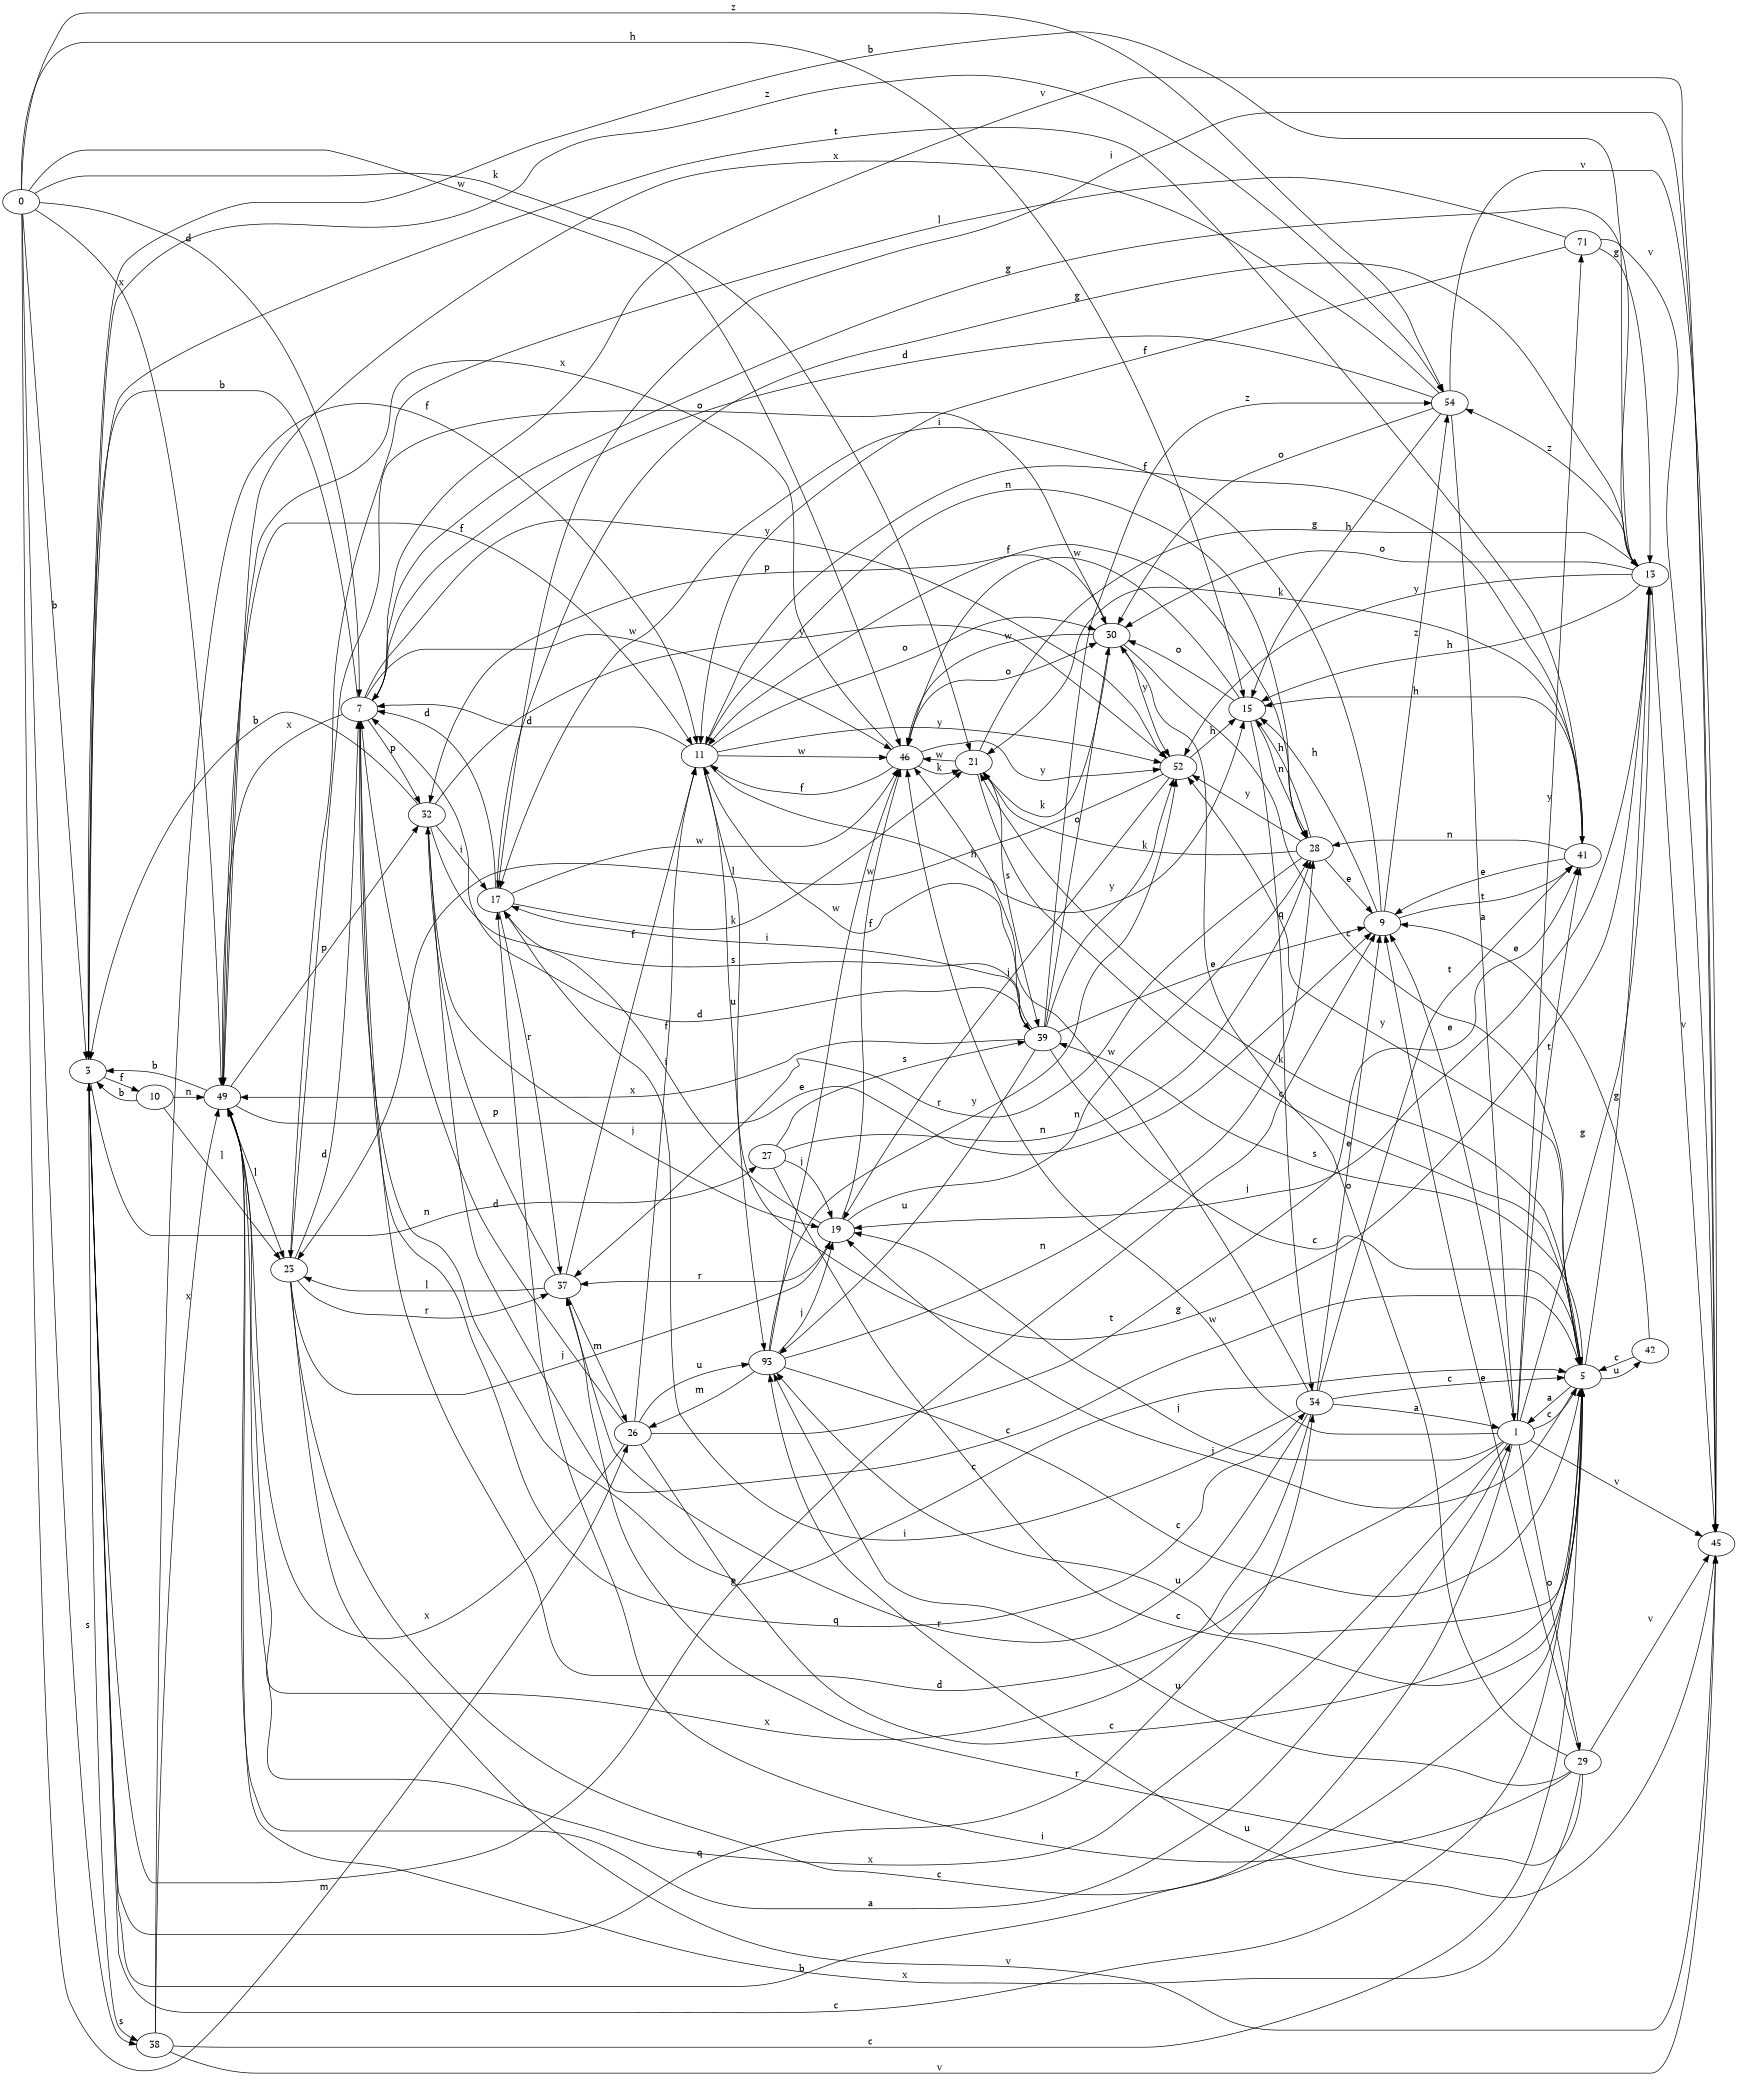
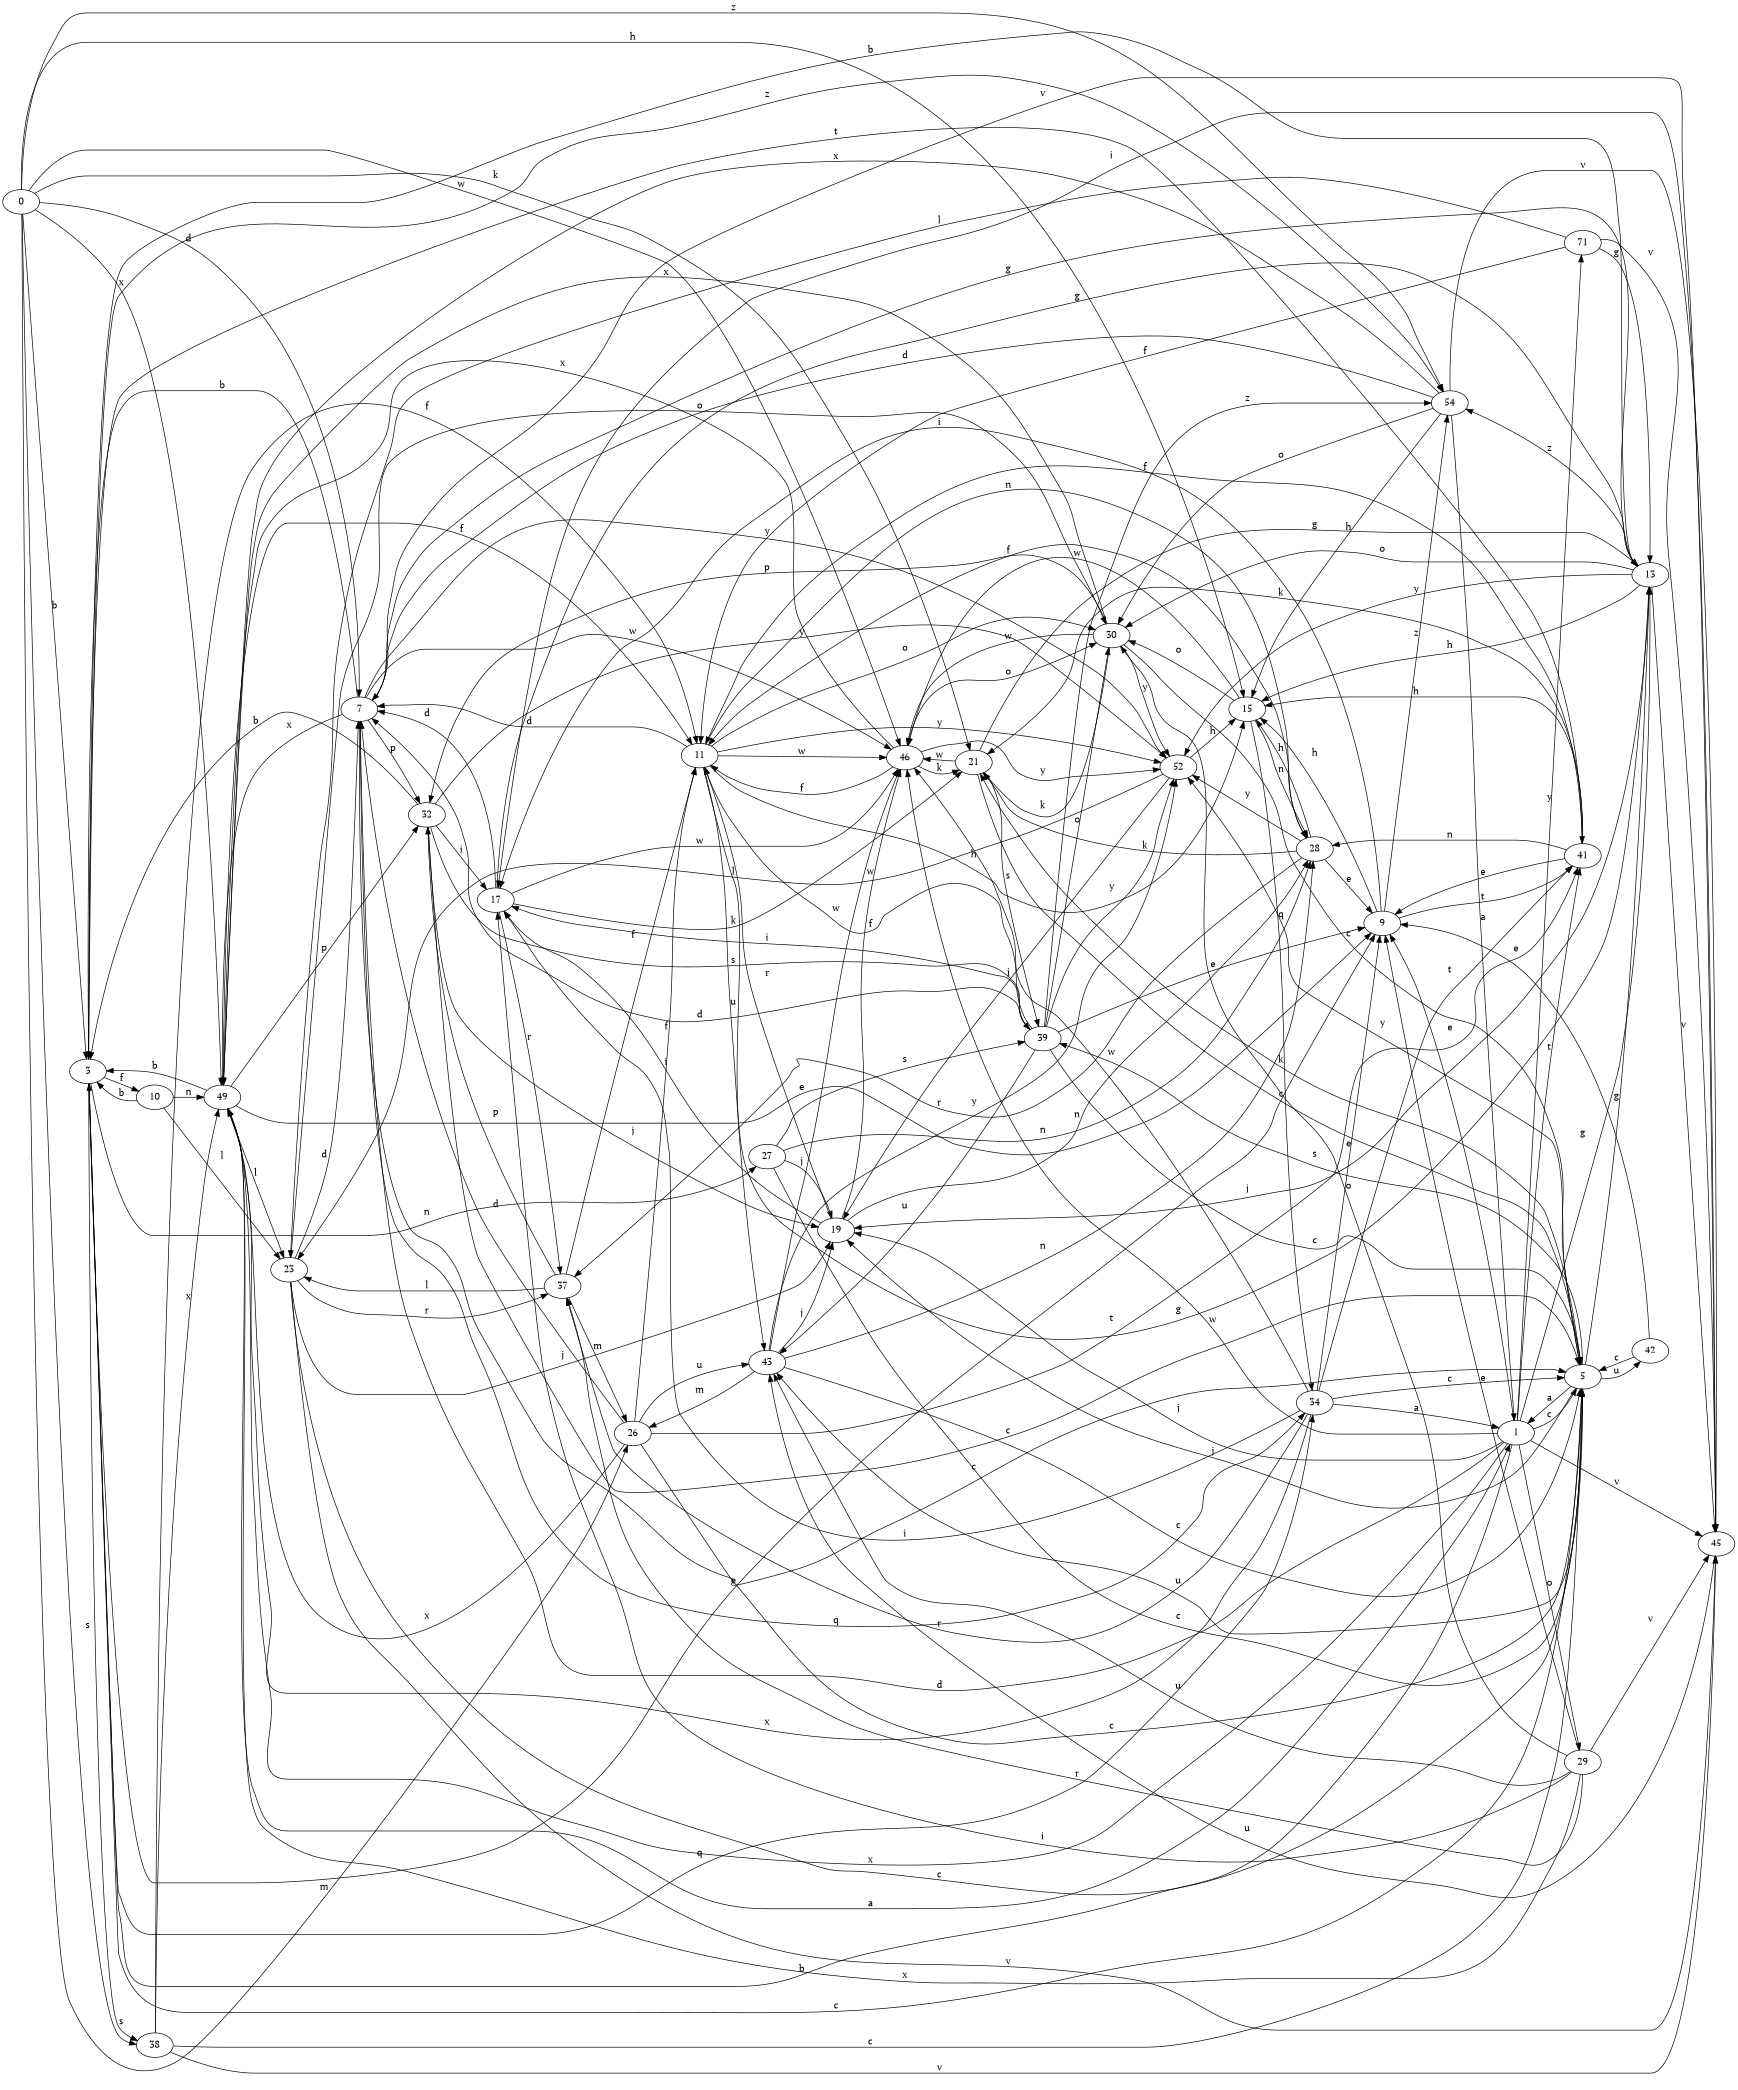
edge "39" -> "49": now "30" -> "49"
edge "19" -> "37": now "19" -> "11"
node "93": label "93" -> "43"
